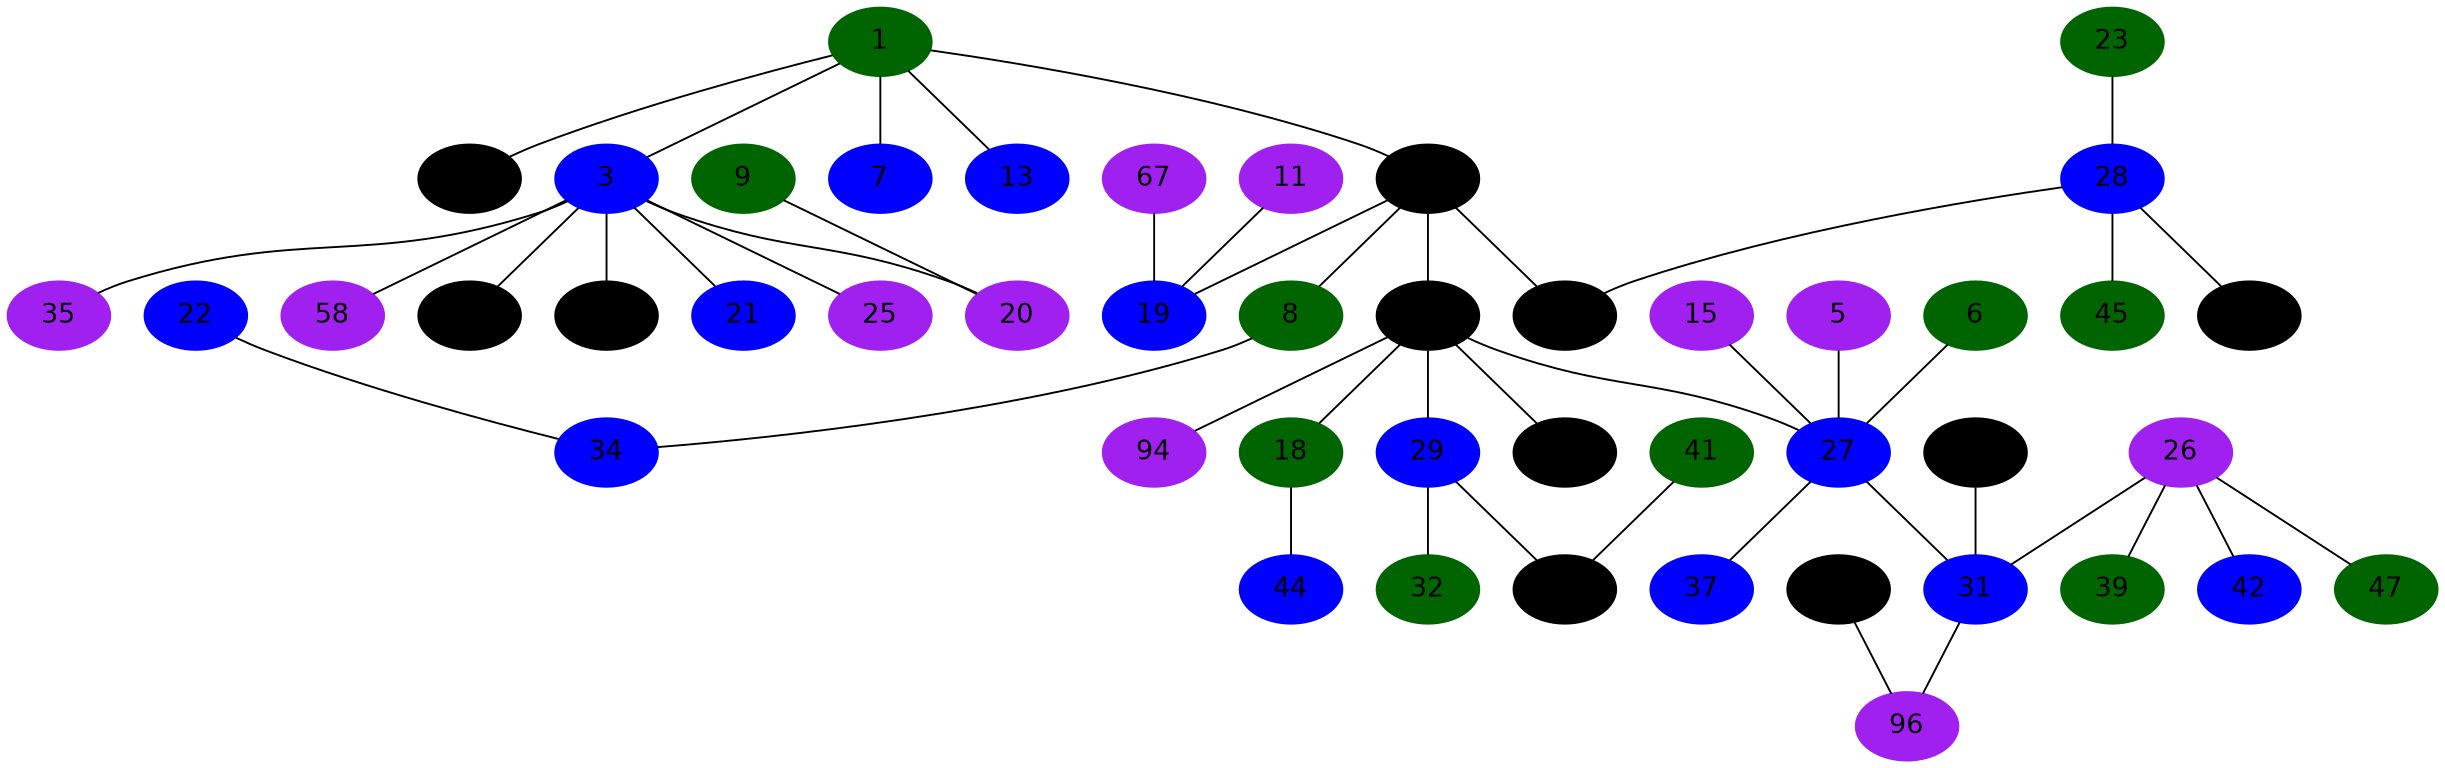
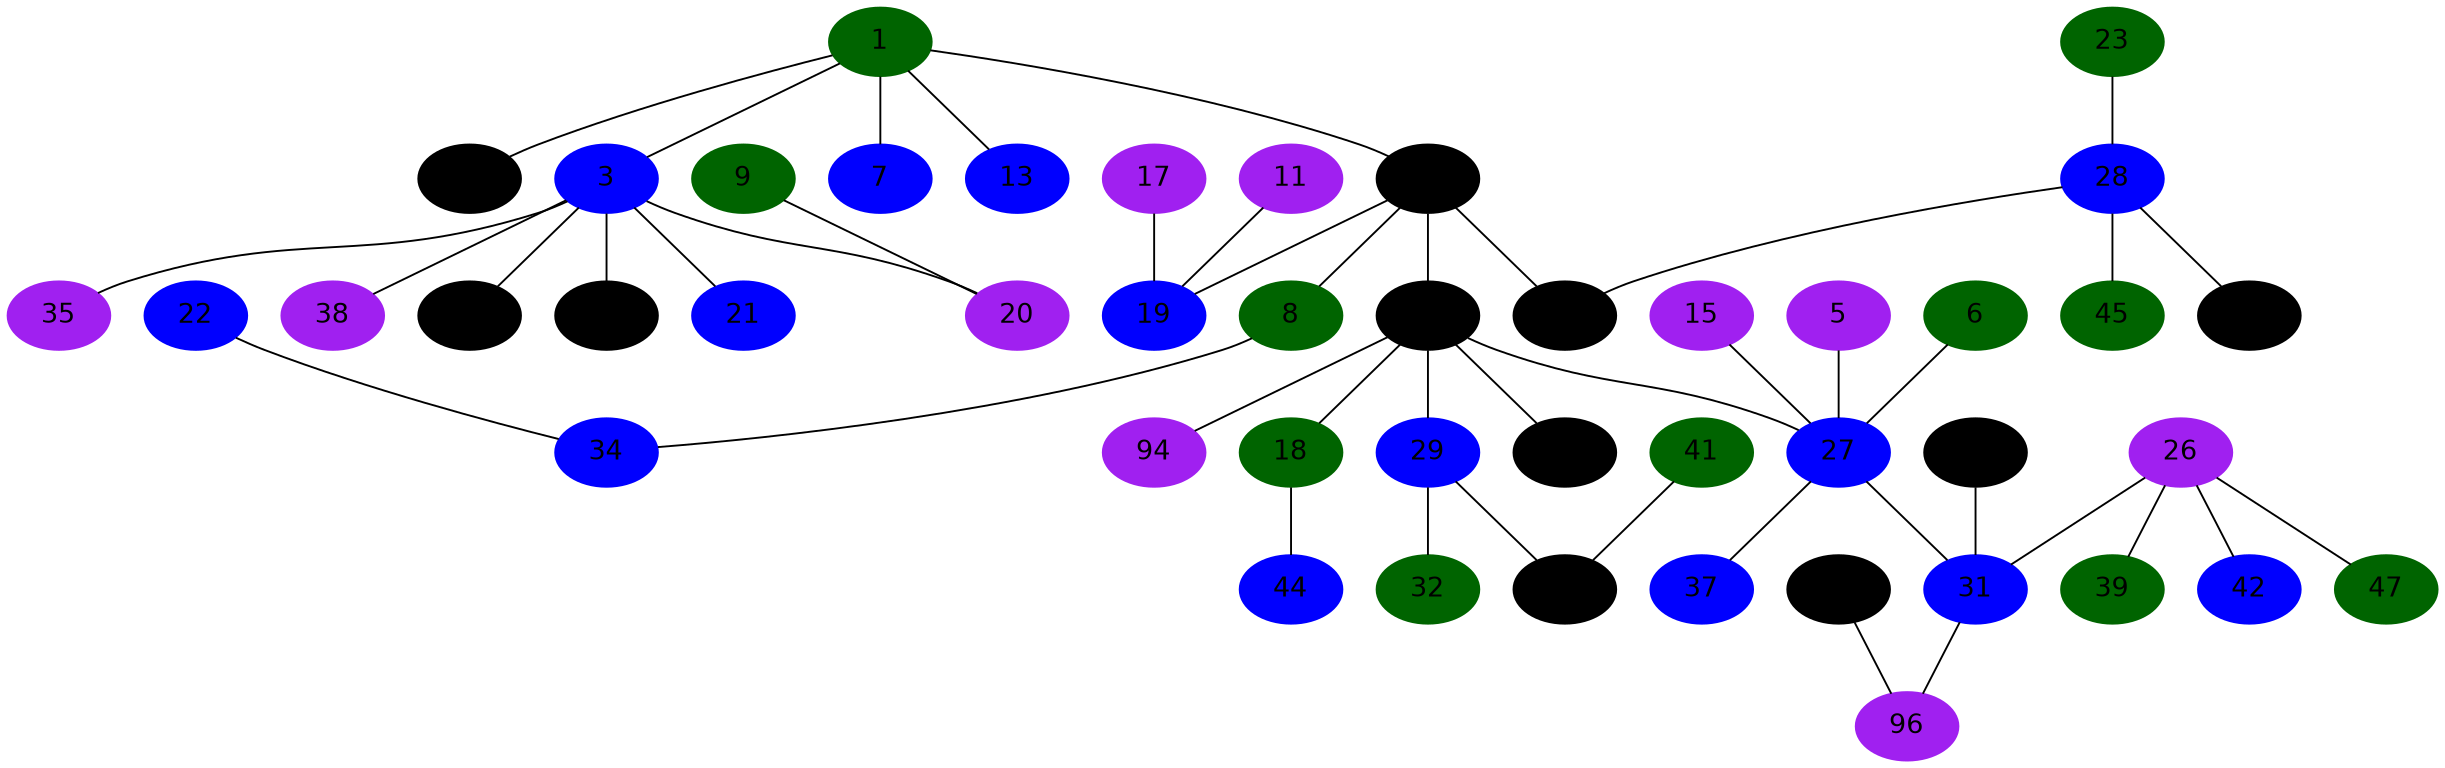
node "67": label "67" -> "17"
node "58": label "58" -> "38"
node "25": removed
